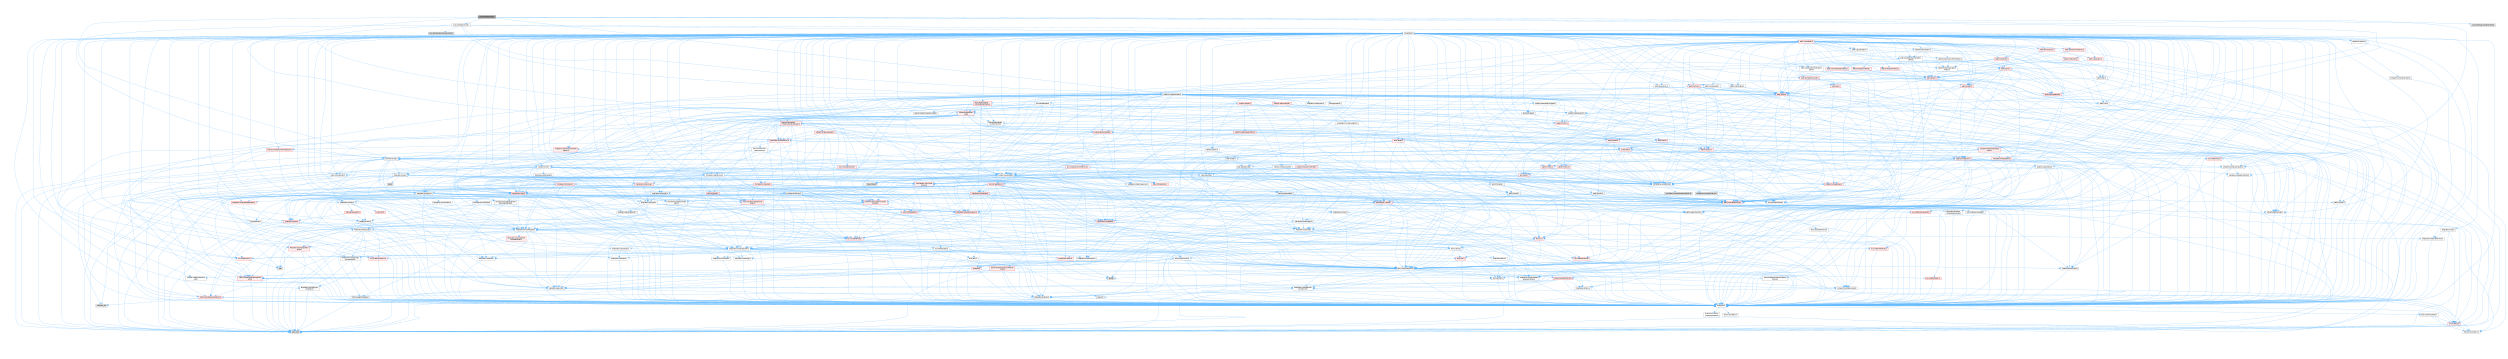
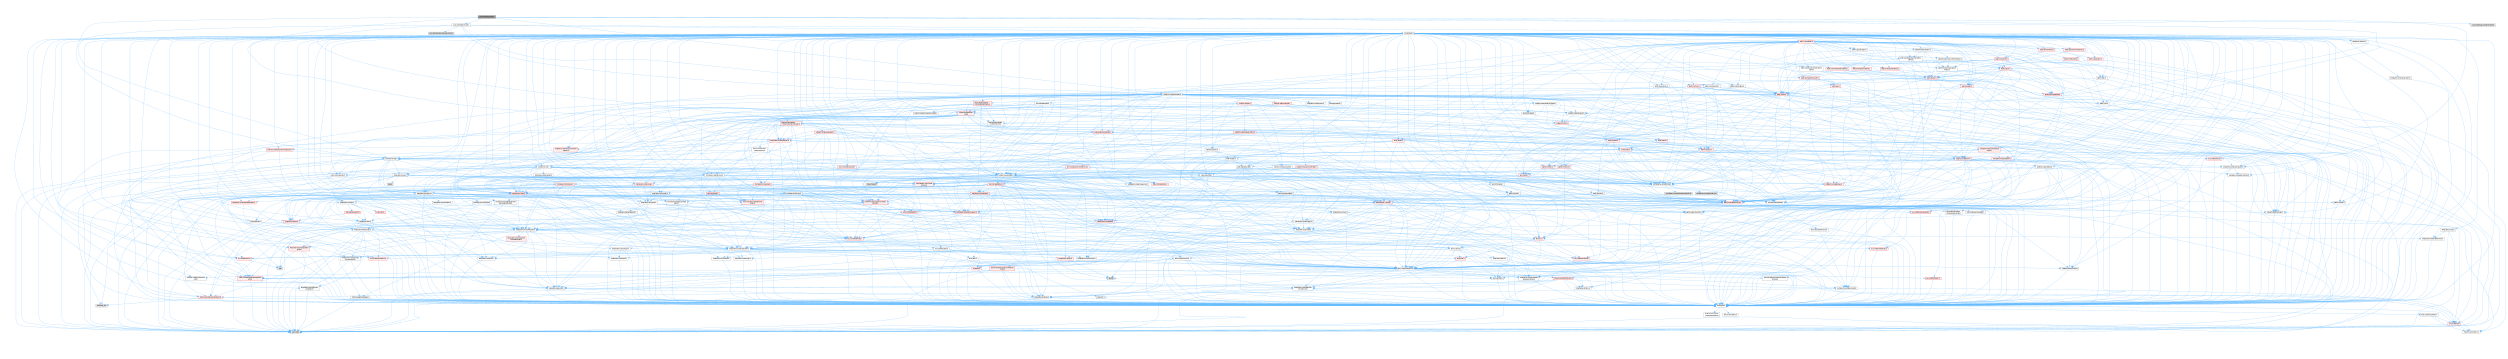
node "Serialization/ArchiveUObject.h": removed
